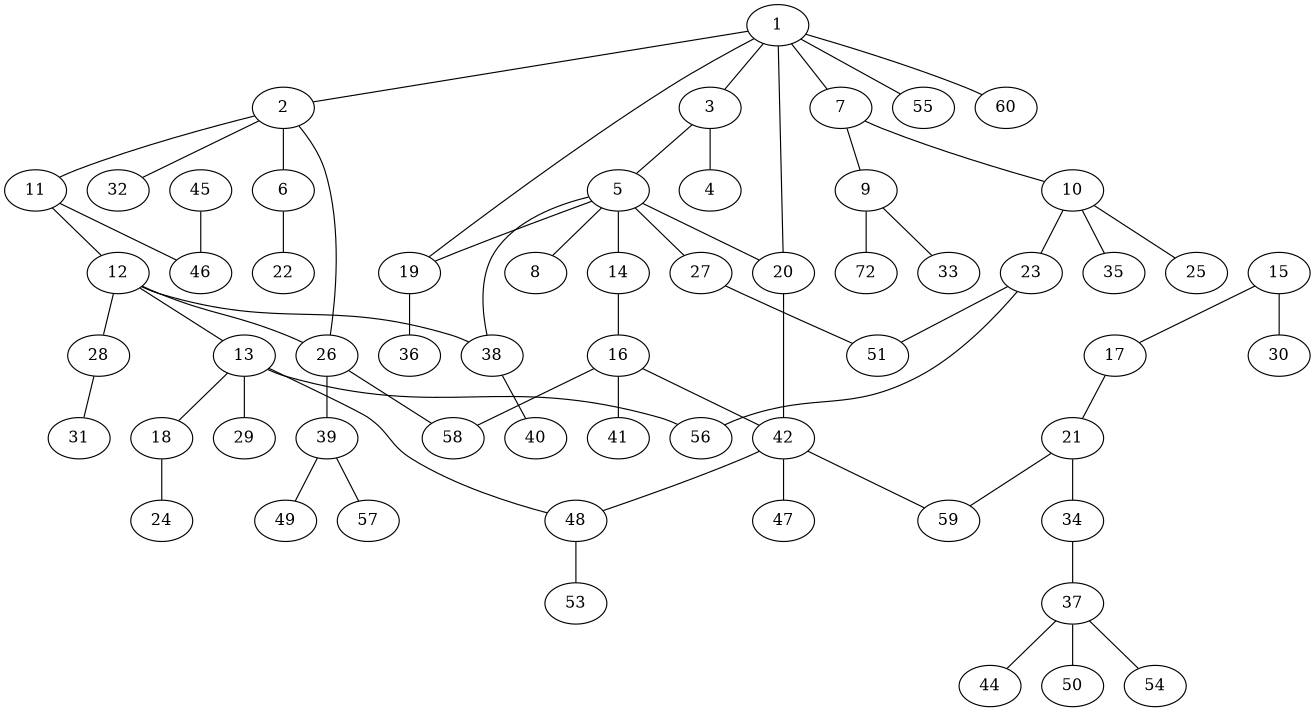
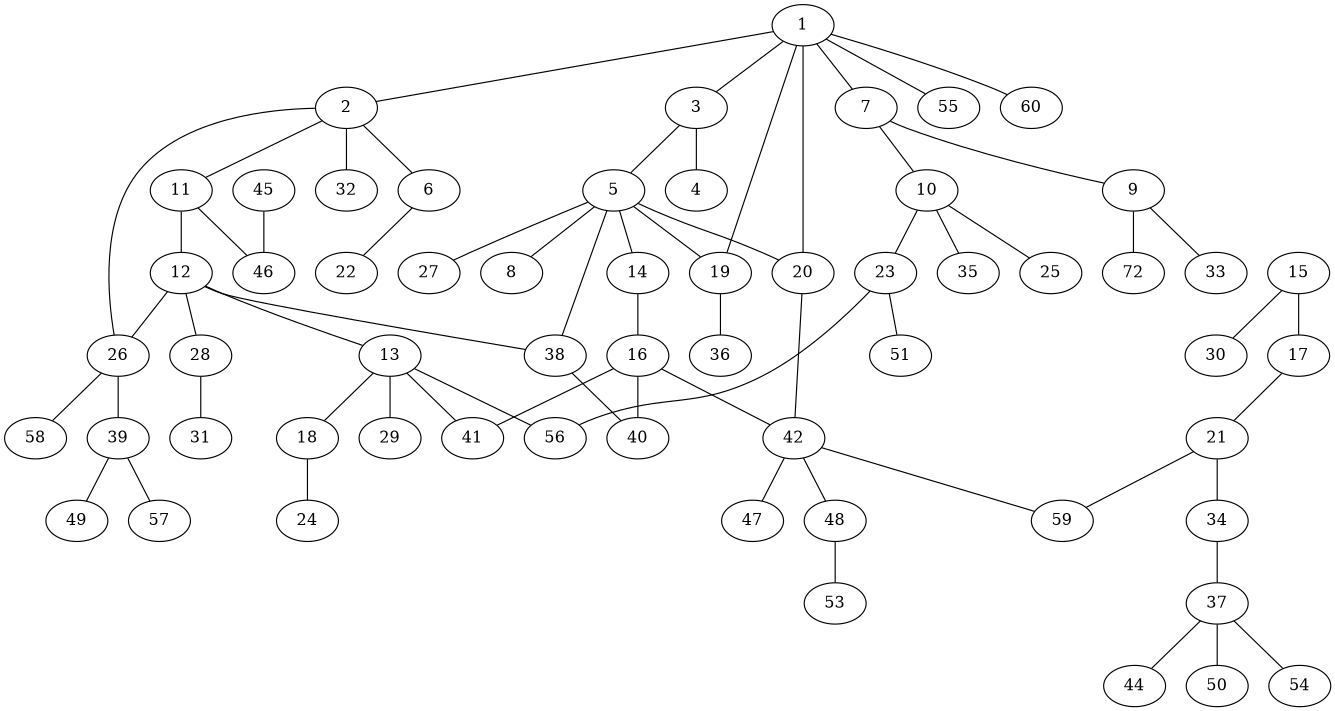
edge "27" -- "51": removed
edge "16" -- "58": now "16" -- "40"
edge "13" -- "48": now "13" -- "41"
